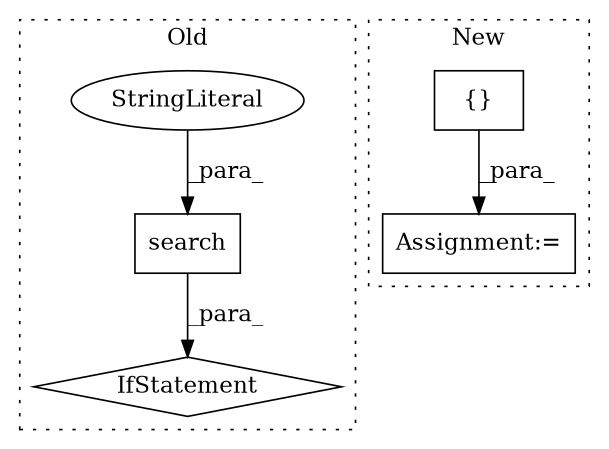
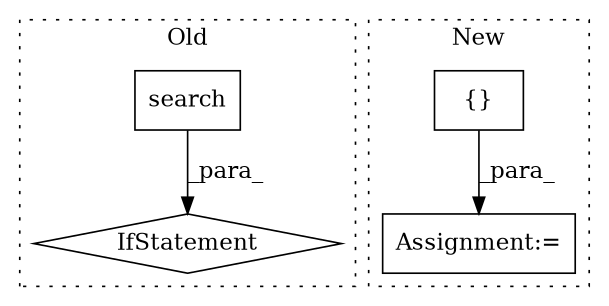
node "StringLiteral": removed
